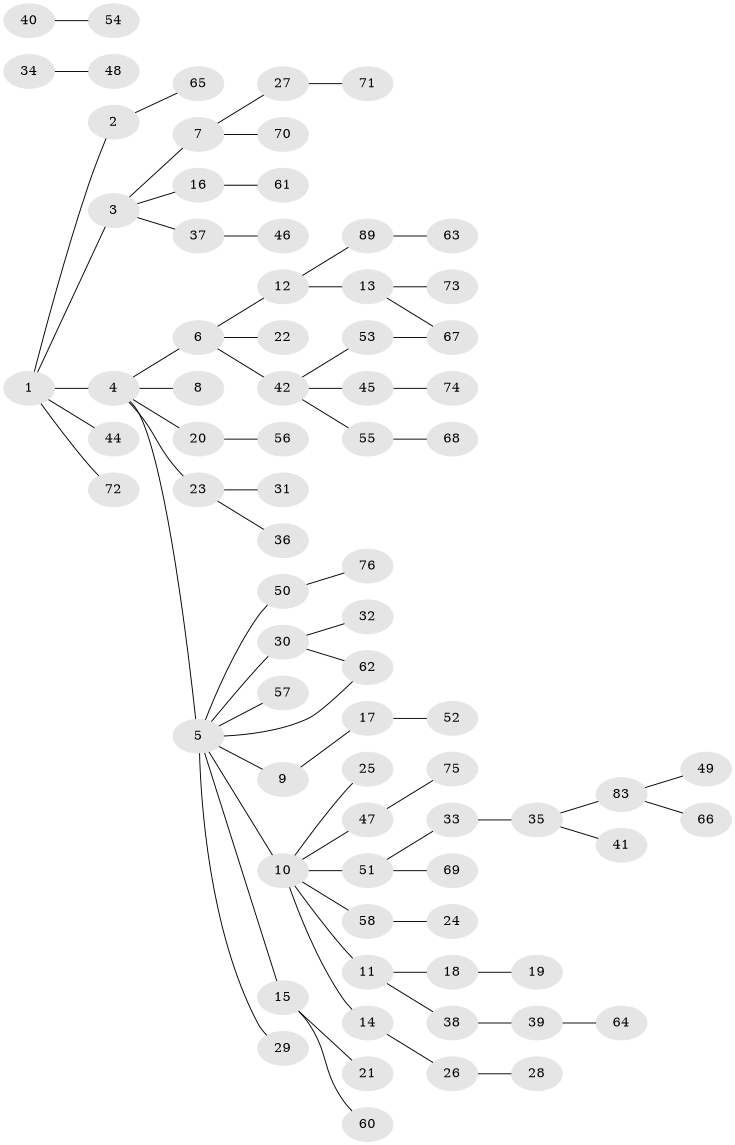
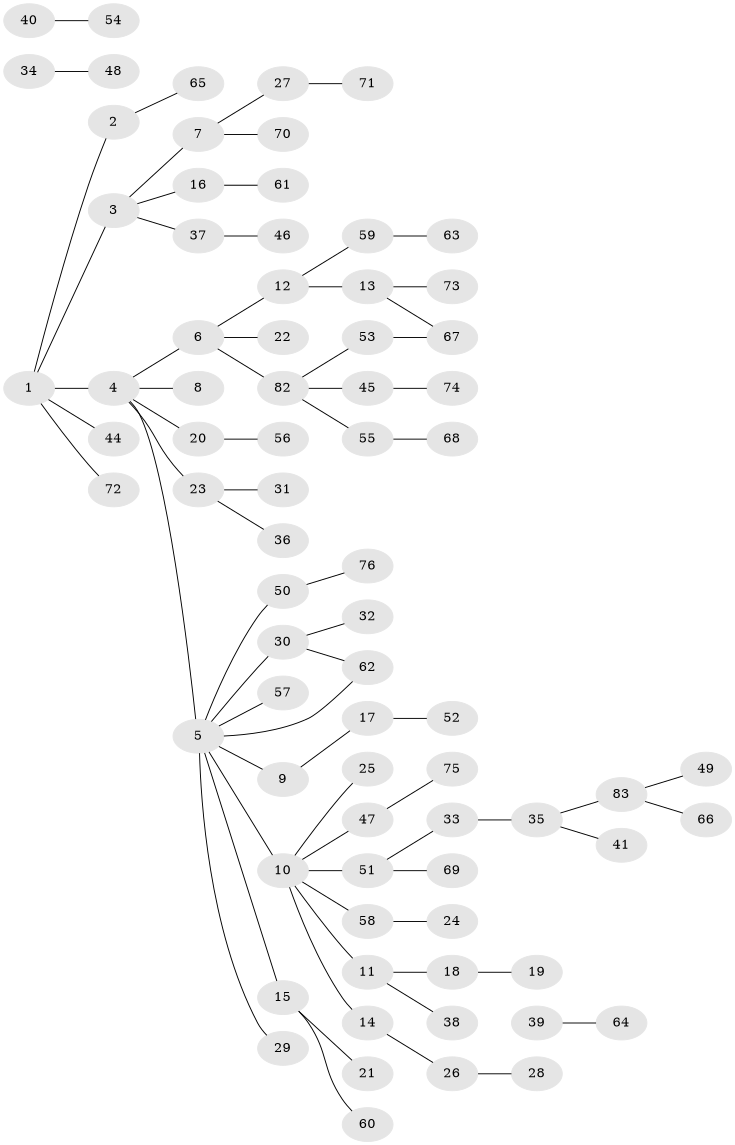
node "89": label "89" -> "59"
node "42": label "42" -> "82"
edge "38" -- "39": removed
